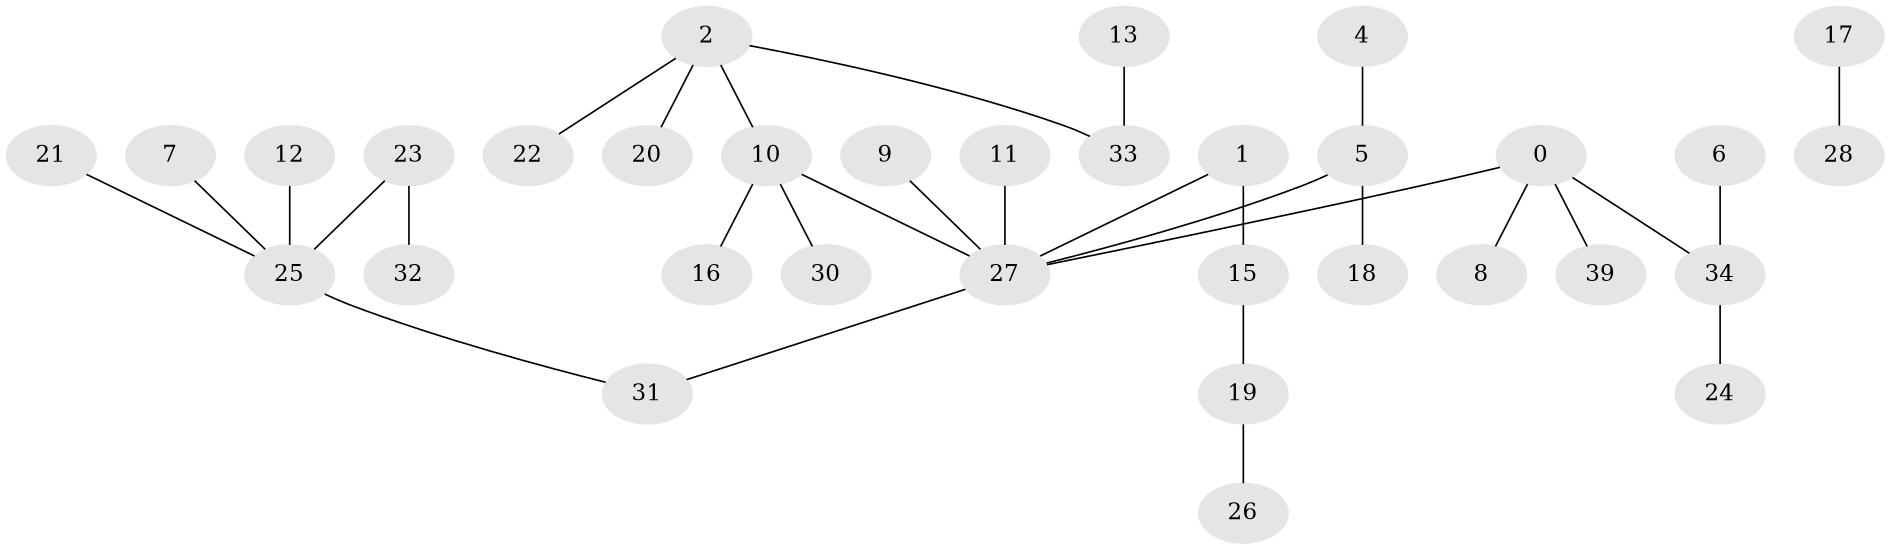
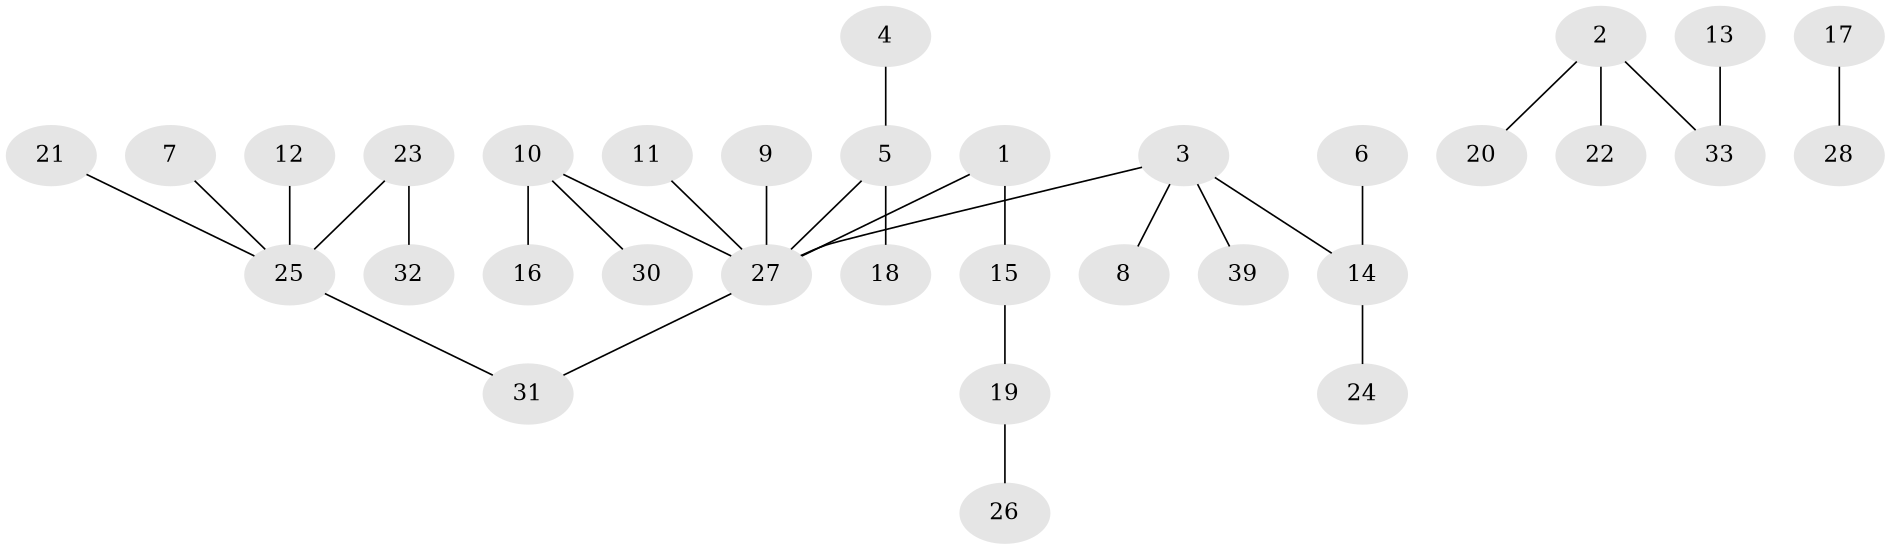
edge "2" -- "10": removed
node "0": label "0" -> "3"
node "34": label "34" -> "14"
